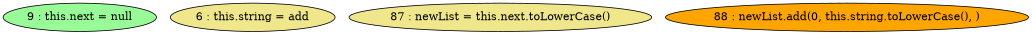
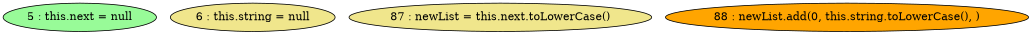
node "9 : this.next = null": label "9 : this.next = null" -> "5 : this.next = null"
node "6 : this.string = add": label "6 : this.string = add" -> "6 : this.string = null"
